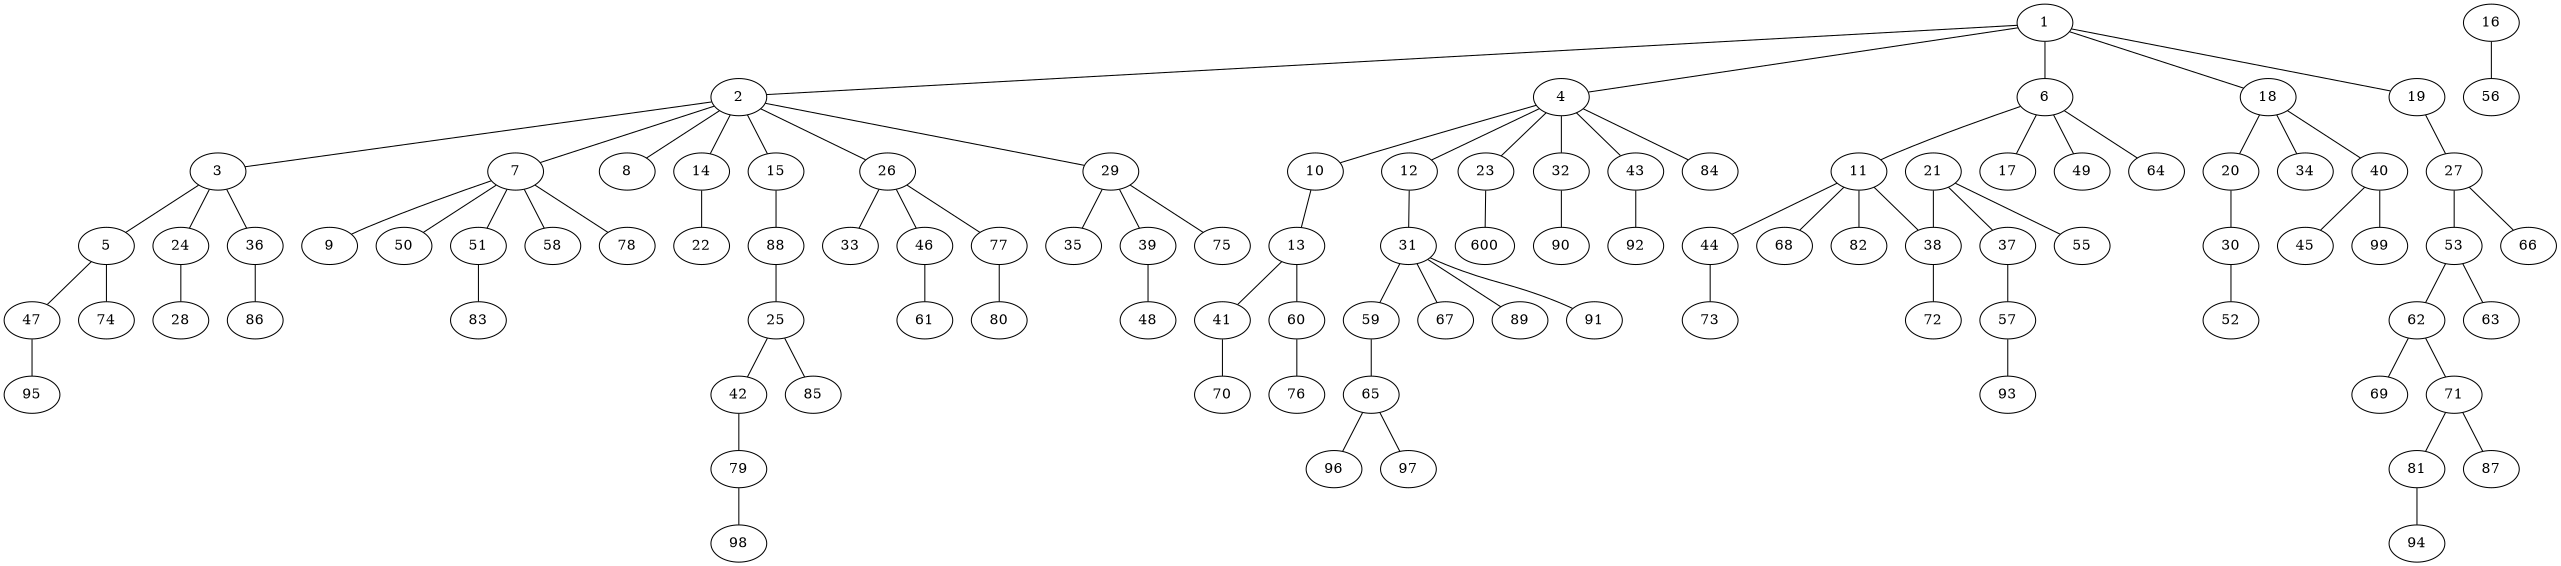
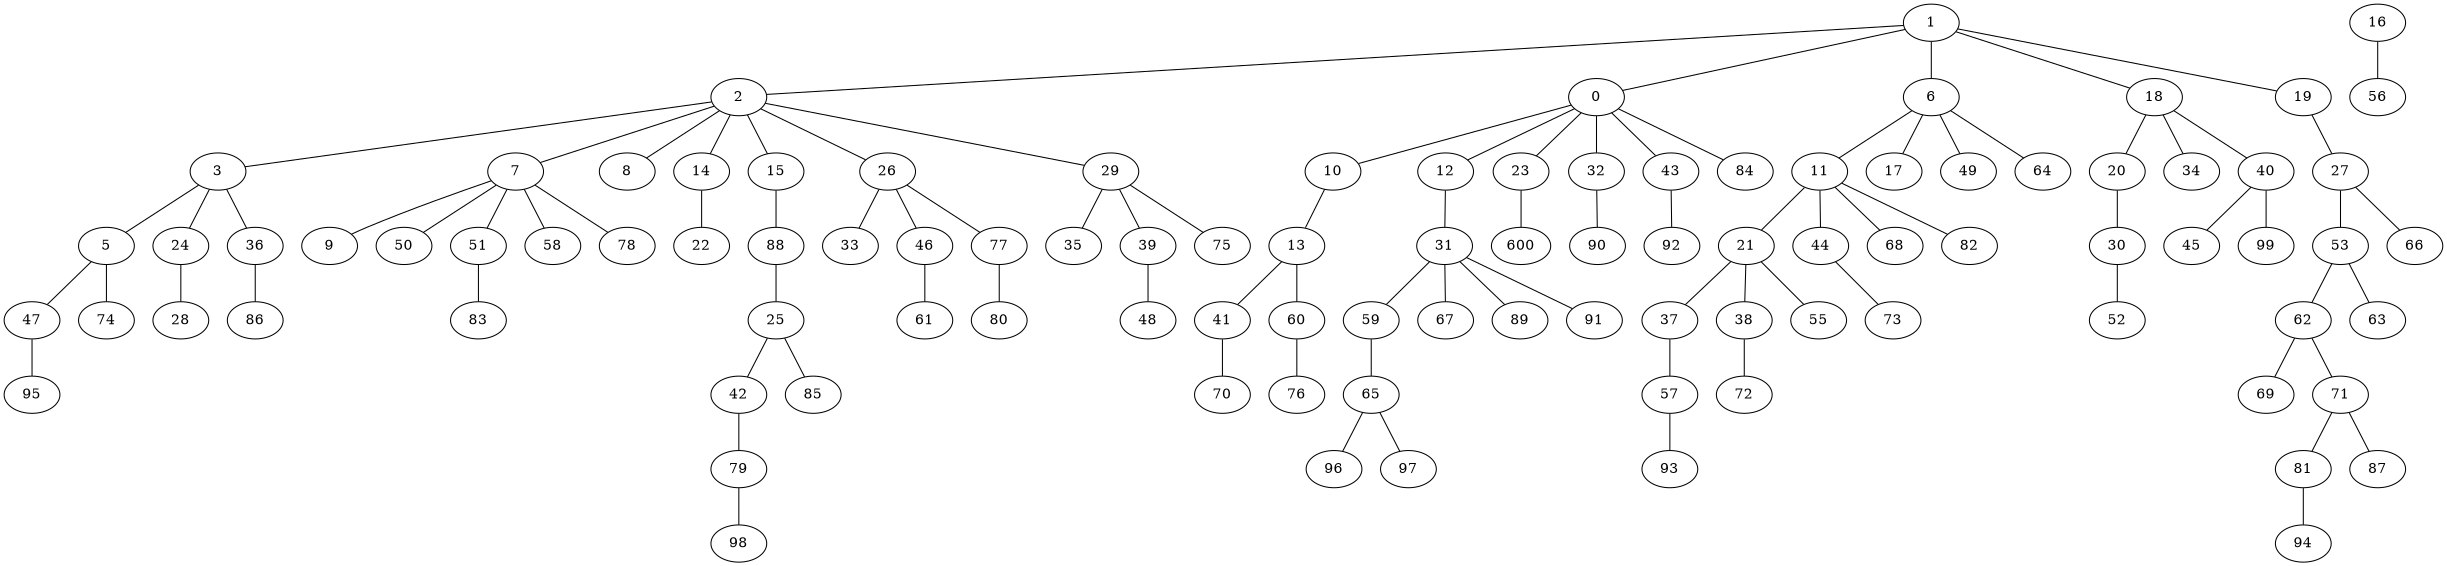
node "4": label "4" -> "0"
edge "11" -- "38": now "11" -- "21"
